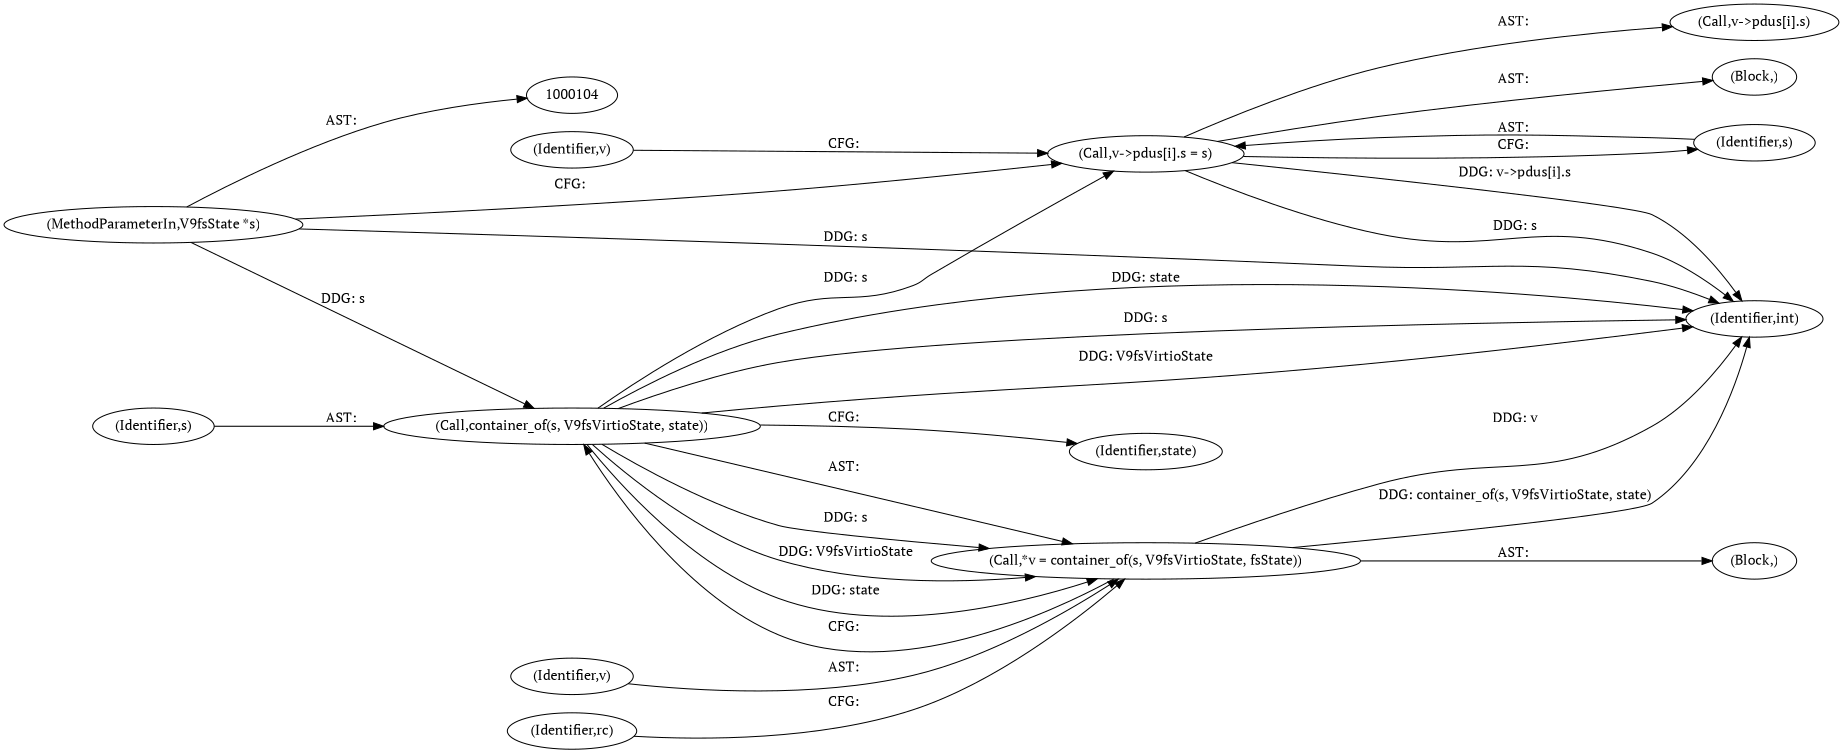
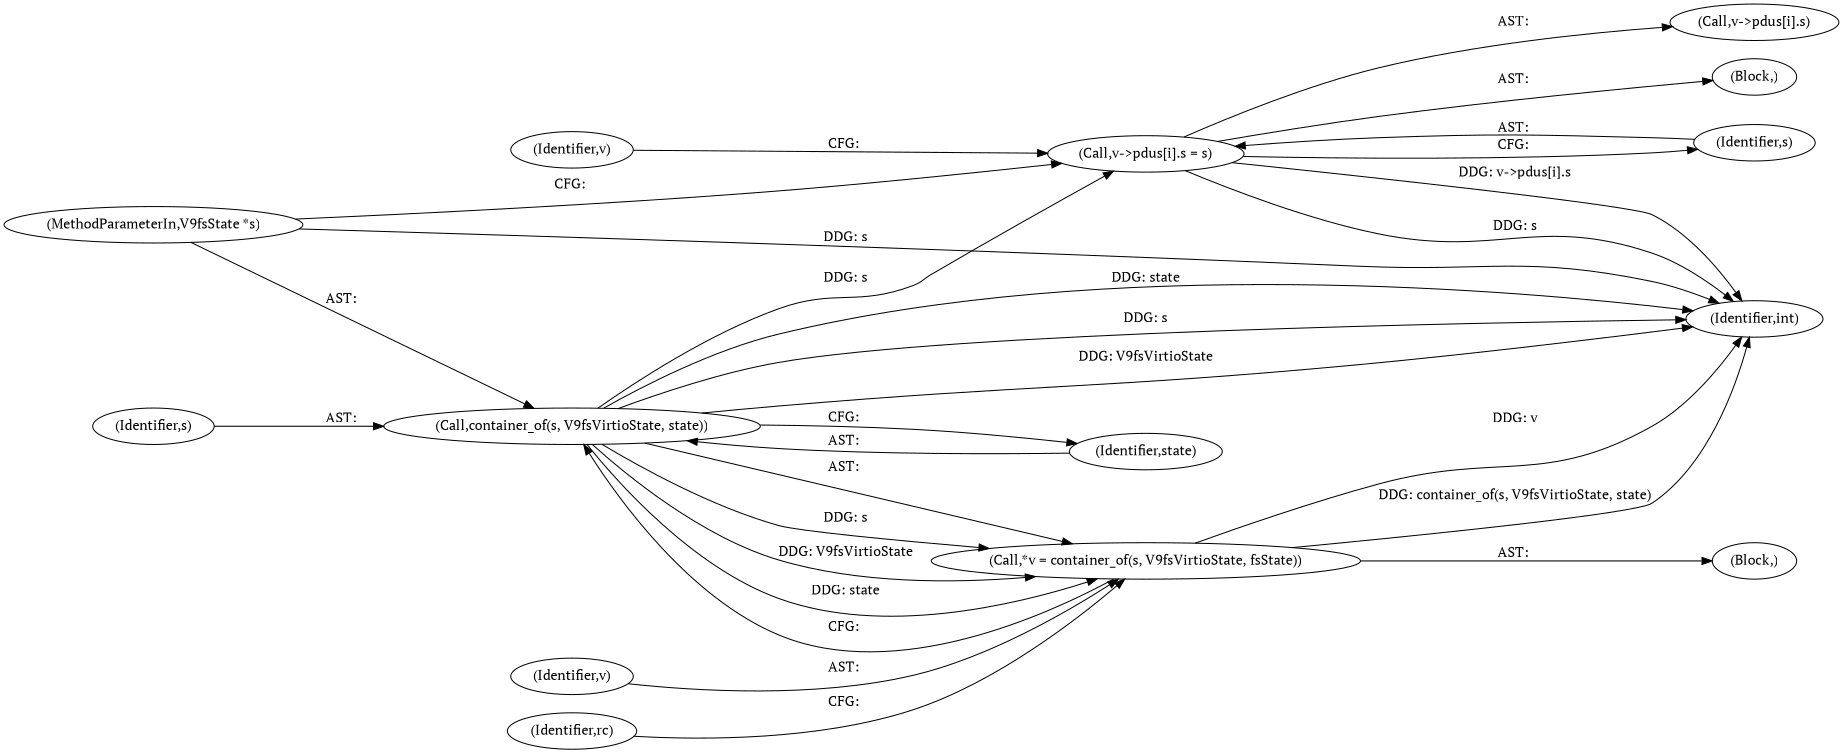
node "1000104": removed
edge "(MethodParameterIn,V9fsState *s)" -> "(Call,container_of(s, V9fsVirtioState, state))": label "DDG: s" -> "AST: "
edge "(Identifier,state)" -> "(Call,container_of(s, V9fsVirtioState, state))": added, label "AST:"
